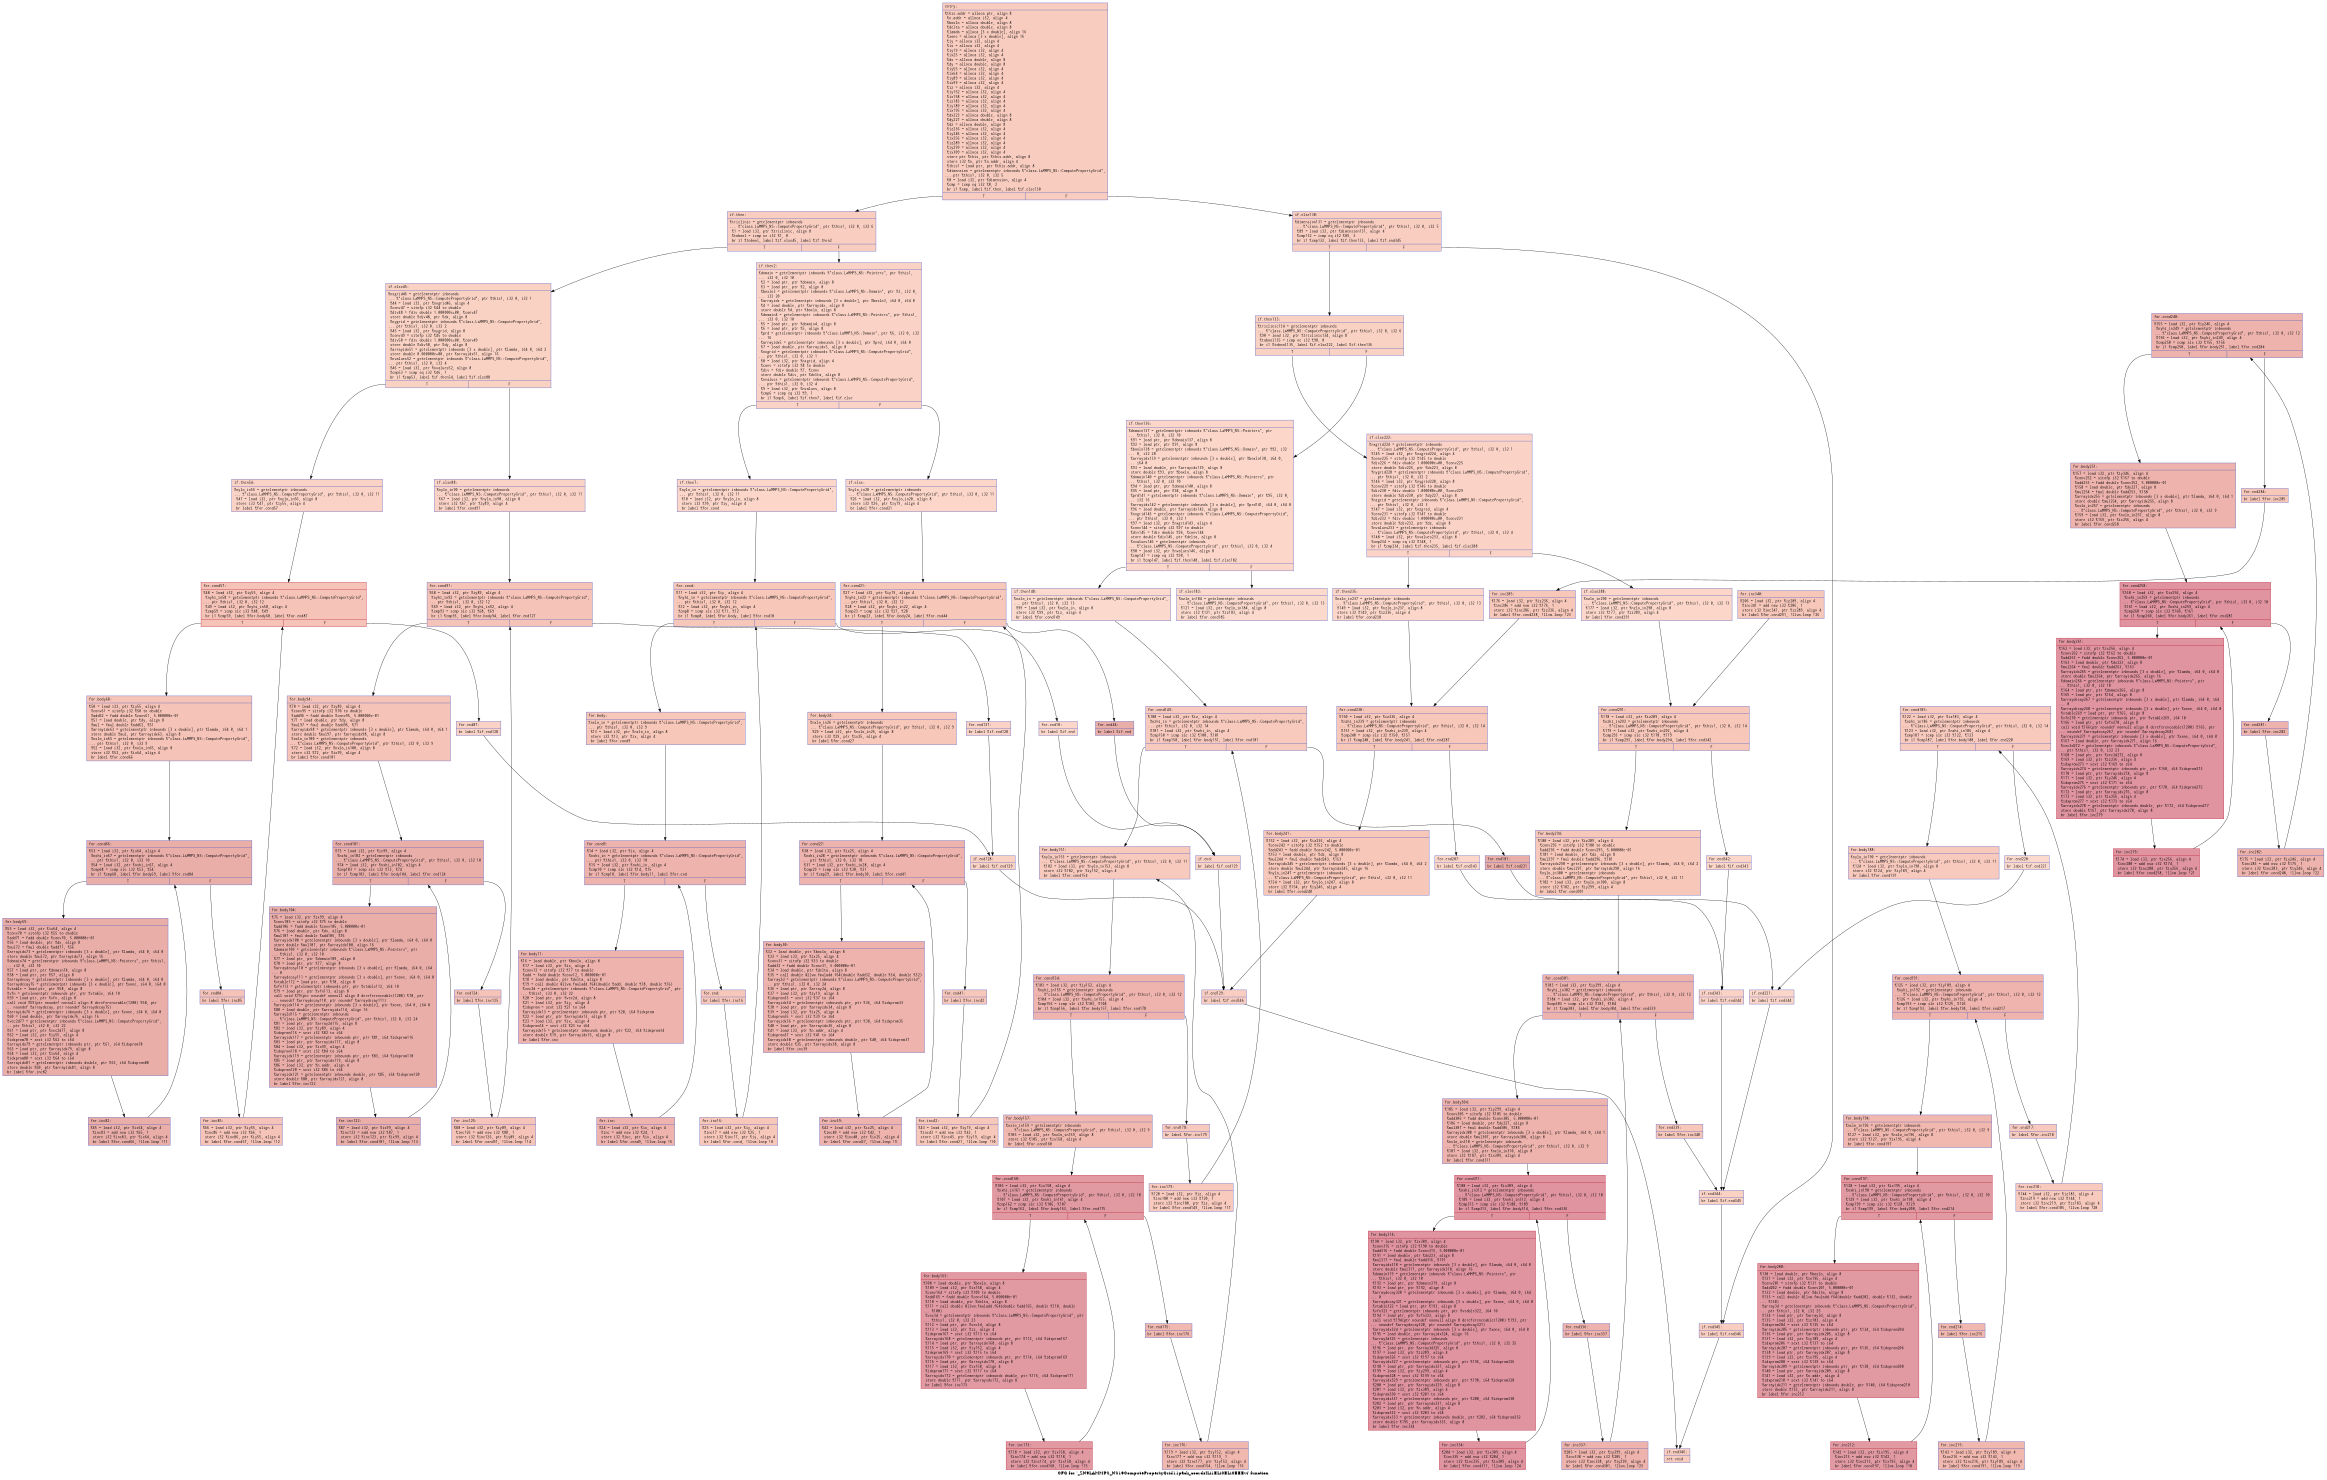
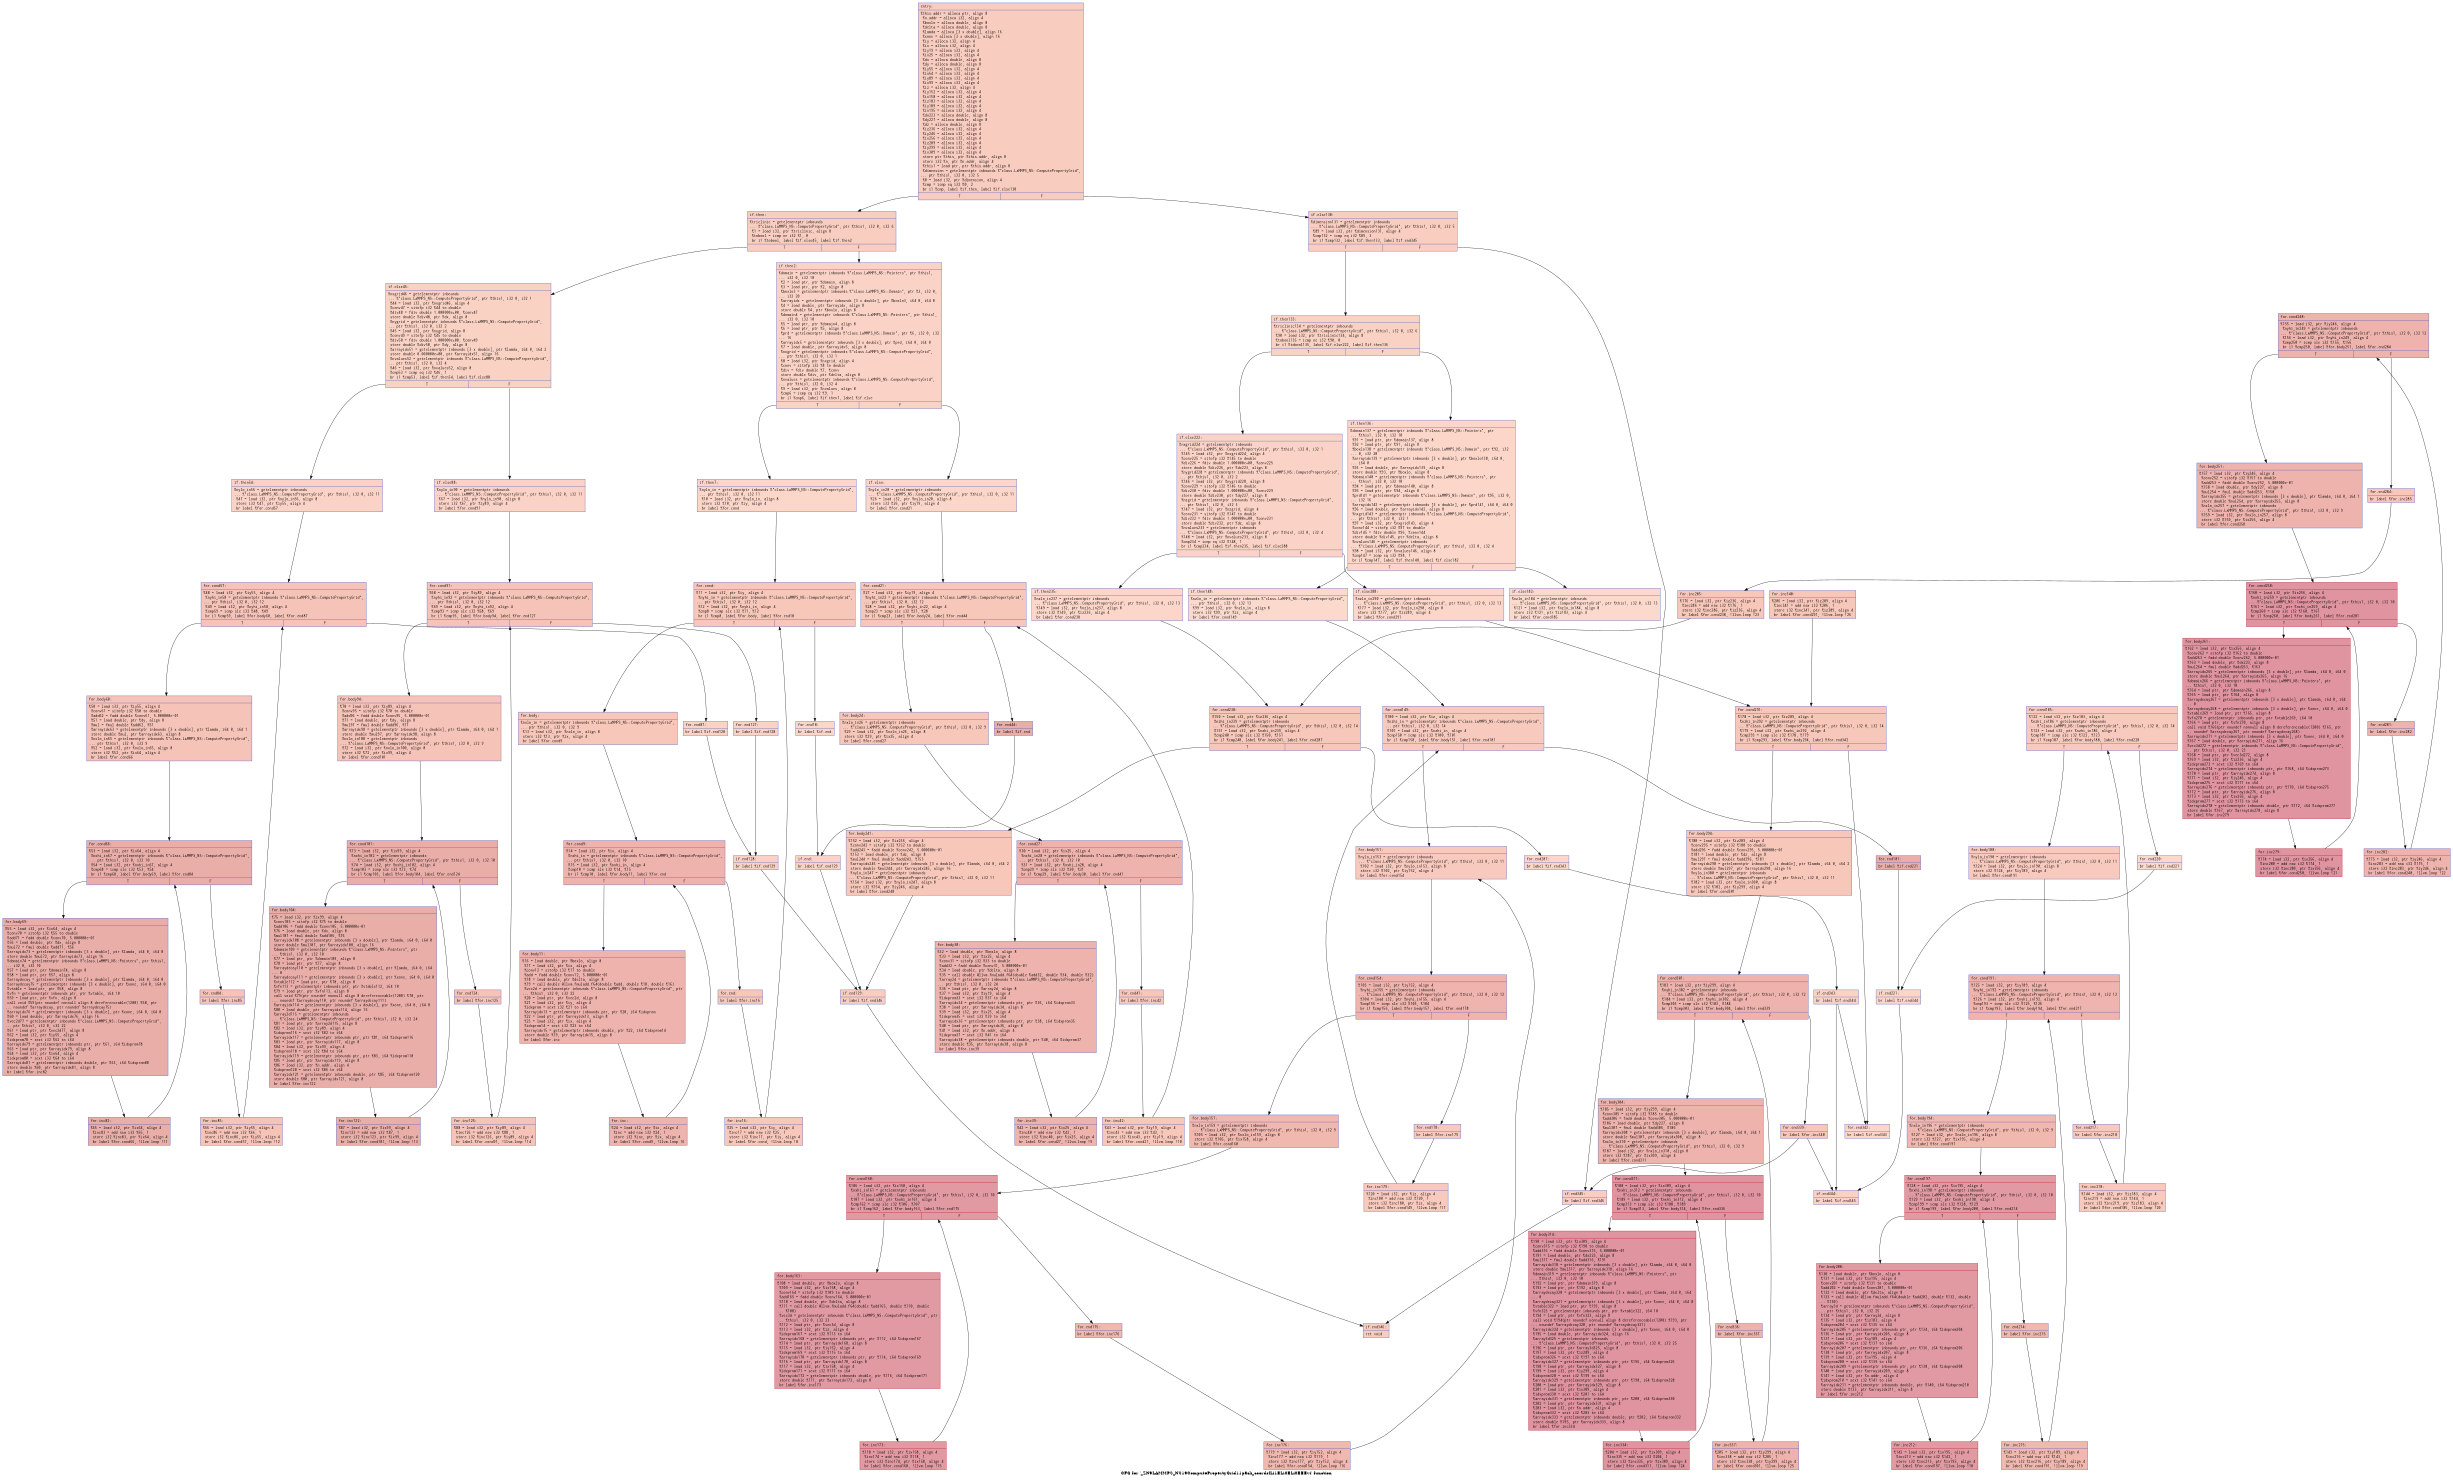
node "for.cond57:": color #b70d28ff -> #3d50c3ff
edge "for.end342:" -> "if.end343:": reversed
edge "if.end344:" -> "if.end345:": now "for.end339:" -> "if.end345:"
